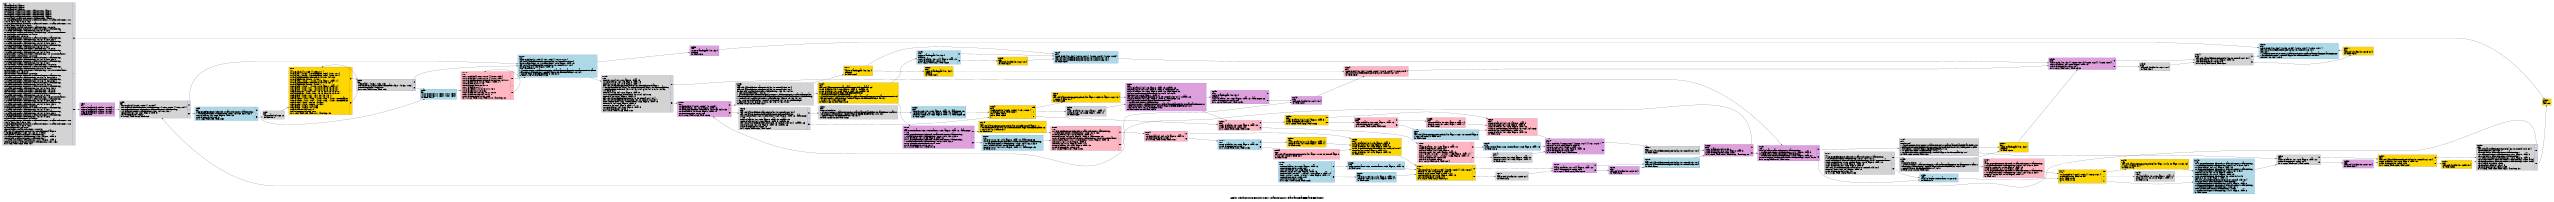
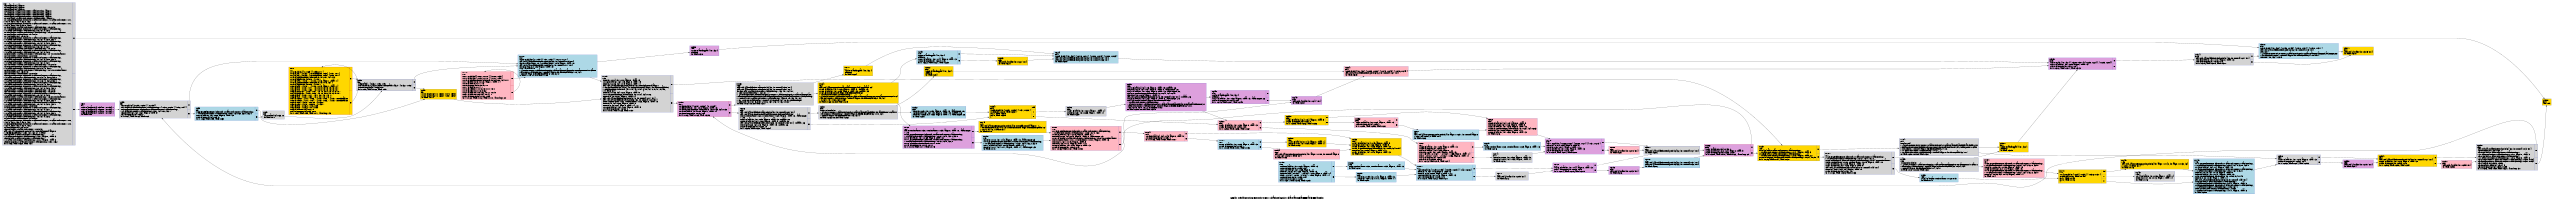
edge "%317:" -> "%318:": reversed
node "%313:": removed
edge "%217:" -> "%282:": now "%230:" -> "%282:"
edge "%99:" -> "%110:": now "%99:" -> "%105:"
node "%99:": fillcolor lightblue -> gold
node "%238:": removed
edge "%69:" -> "%71:": now "%69:" -> "%95:"
node "%259:": removed
node "%280:": added
node "%123:": fillcolor plum -> gold
node "%297:": fillcolor gold -> lightpink
edge "%212:" -> "%216:": now "%212:" -> "%281:"
node "%207:": fillcolor gold -> lightblue
node "%211:": text "call switch @_ZdlPv(i8* %209) #14" -> "call void @_ZdlPv(i8* %209) #14"
edge "%123:" -> "%133:": now "%123:" -> "%127:"
